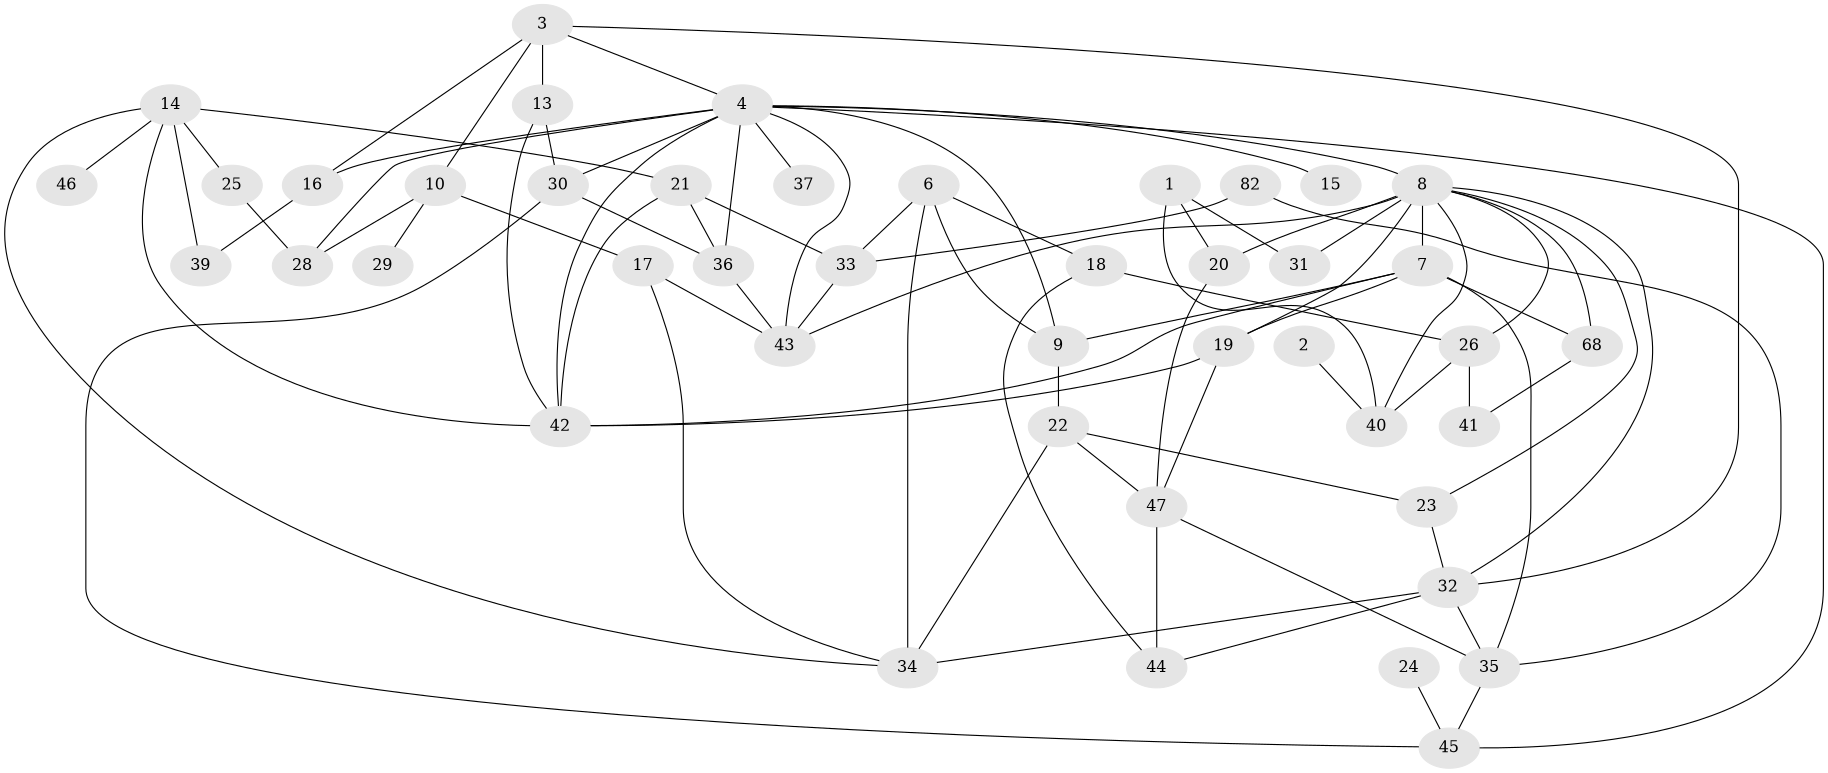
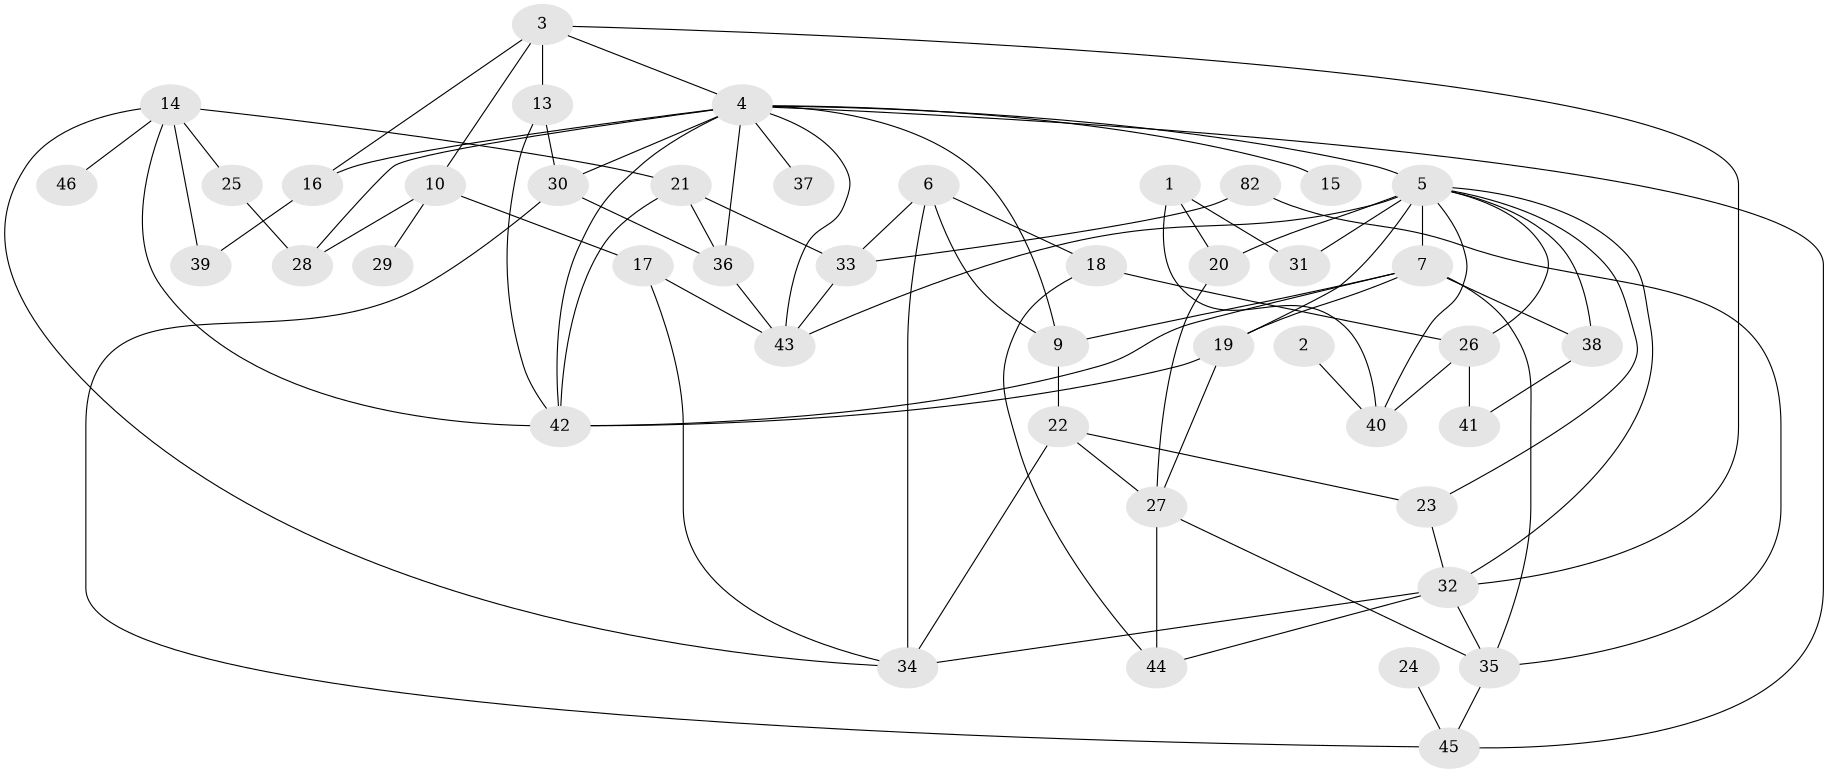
node "8": label "8" -> "5"
node "68": label "68" -> "38"
node "47": label "47" -> "27"
